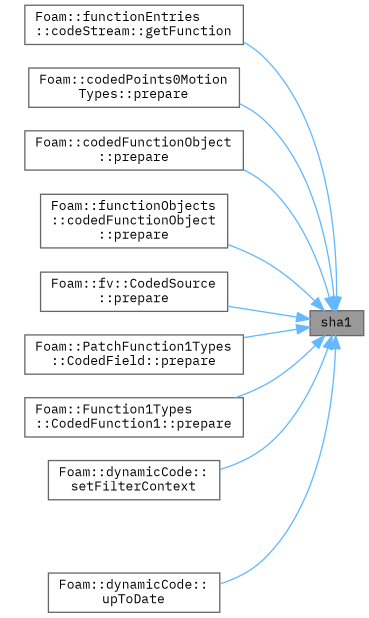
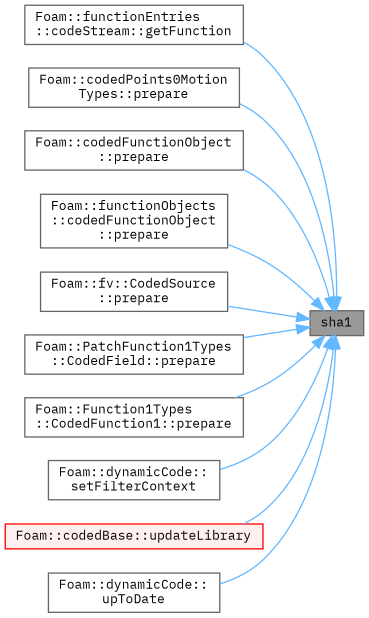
node "Foam::codedBase::updateLibrary": added
